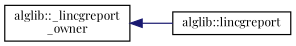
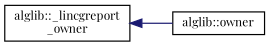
node "alglib::lincgreport": label "alglib::lincgreport" -> "alglib::owner"
